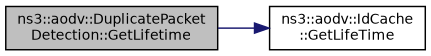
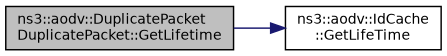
node "ns3::aodv::DuplicatePacket Detection::GetLifetime": label "ns3::aodv::DuplicatePacket Detection::GetLifetime" -> "ns3::aodv::DuplicatePacket DuplicatePacket::GetLifetime"
